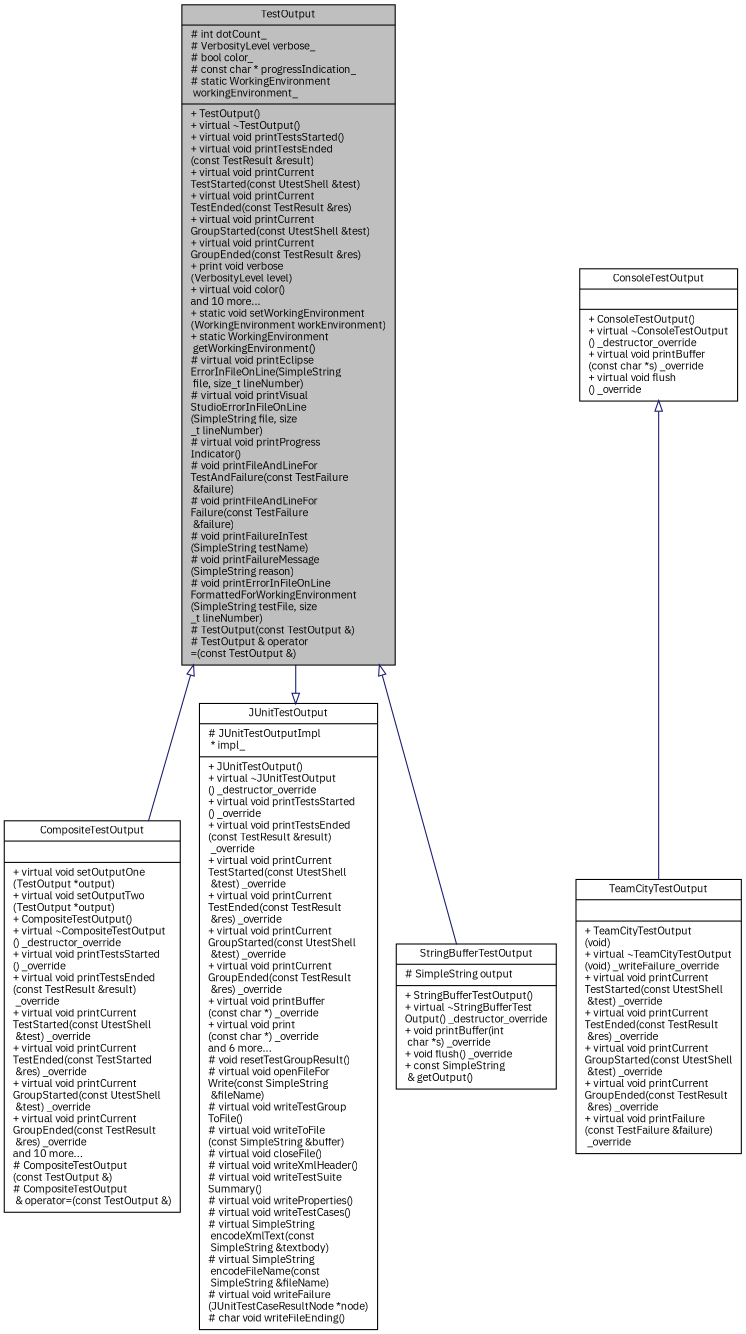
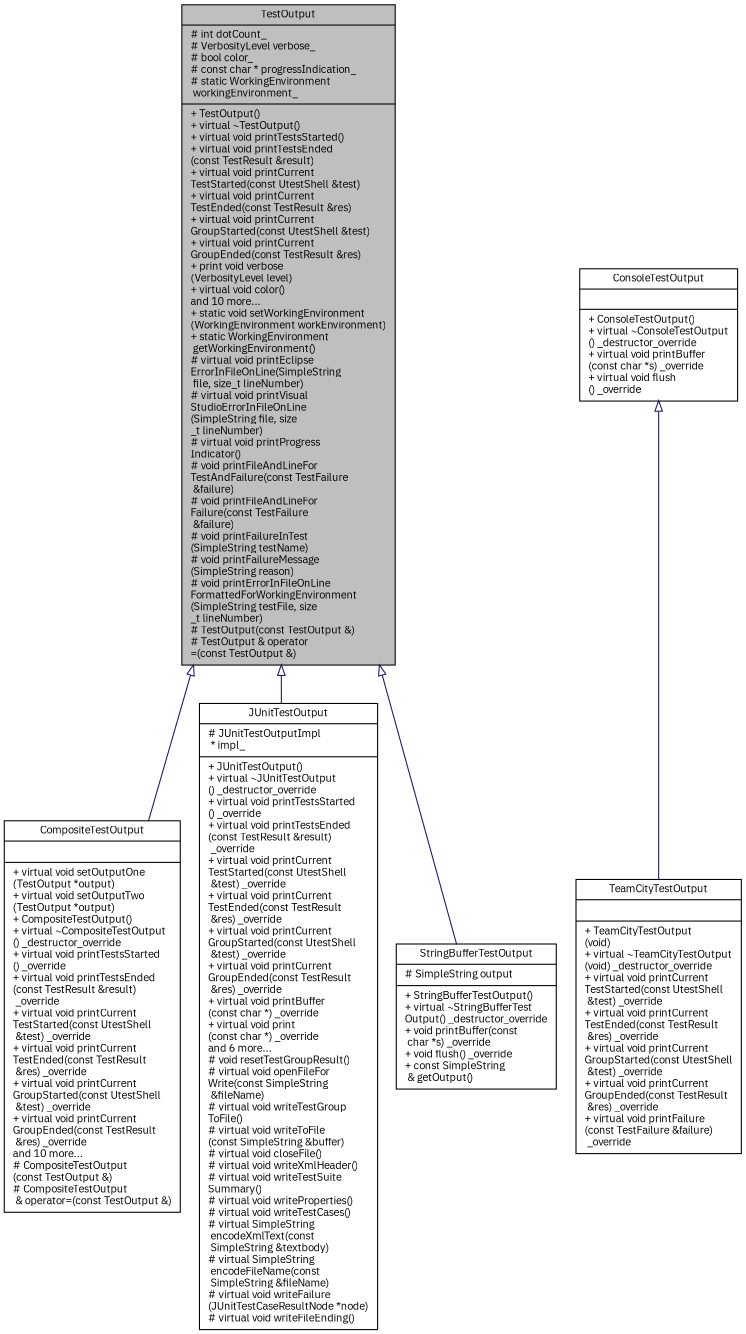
edge "TestOutput" -> "JUnitTestOutput": reversed
node "TeamCityTestOutput": text "(void) _writeFailure_override" -> "(void) _destructor_override"
node "StringBufferTestOutput": text "+ void printBuffer(int" -> "+ void printBuffer(const"
node "CompositeTestOutput": text "TestEnded(const TestStarted" -> "TestEnded(const TestResult"
node "JUnitTestOutput": text "# char void writeFileEnding()" -> "# virtual void writeFileEnding()"
